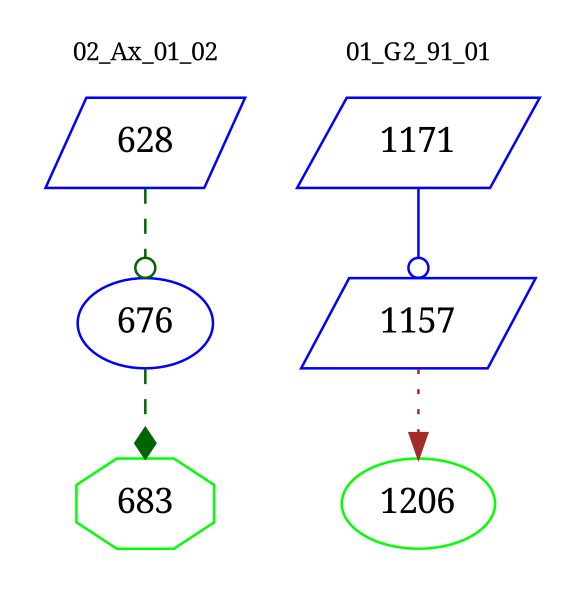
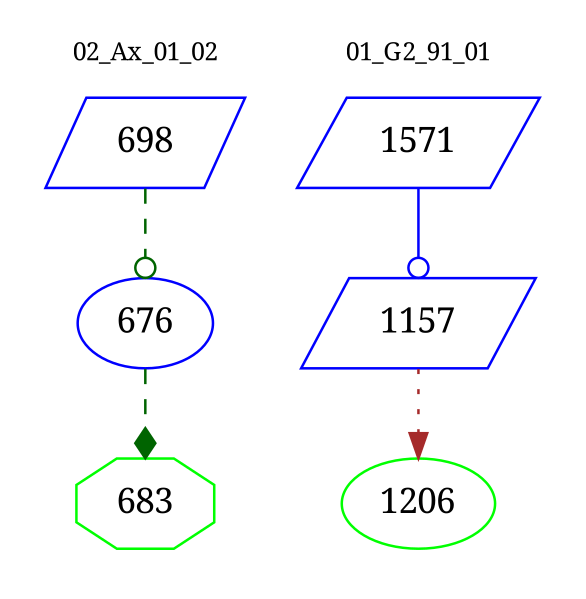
node "628": label "628" -> "698"
node "1171": label "1171" -> "1571"
